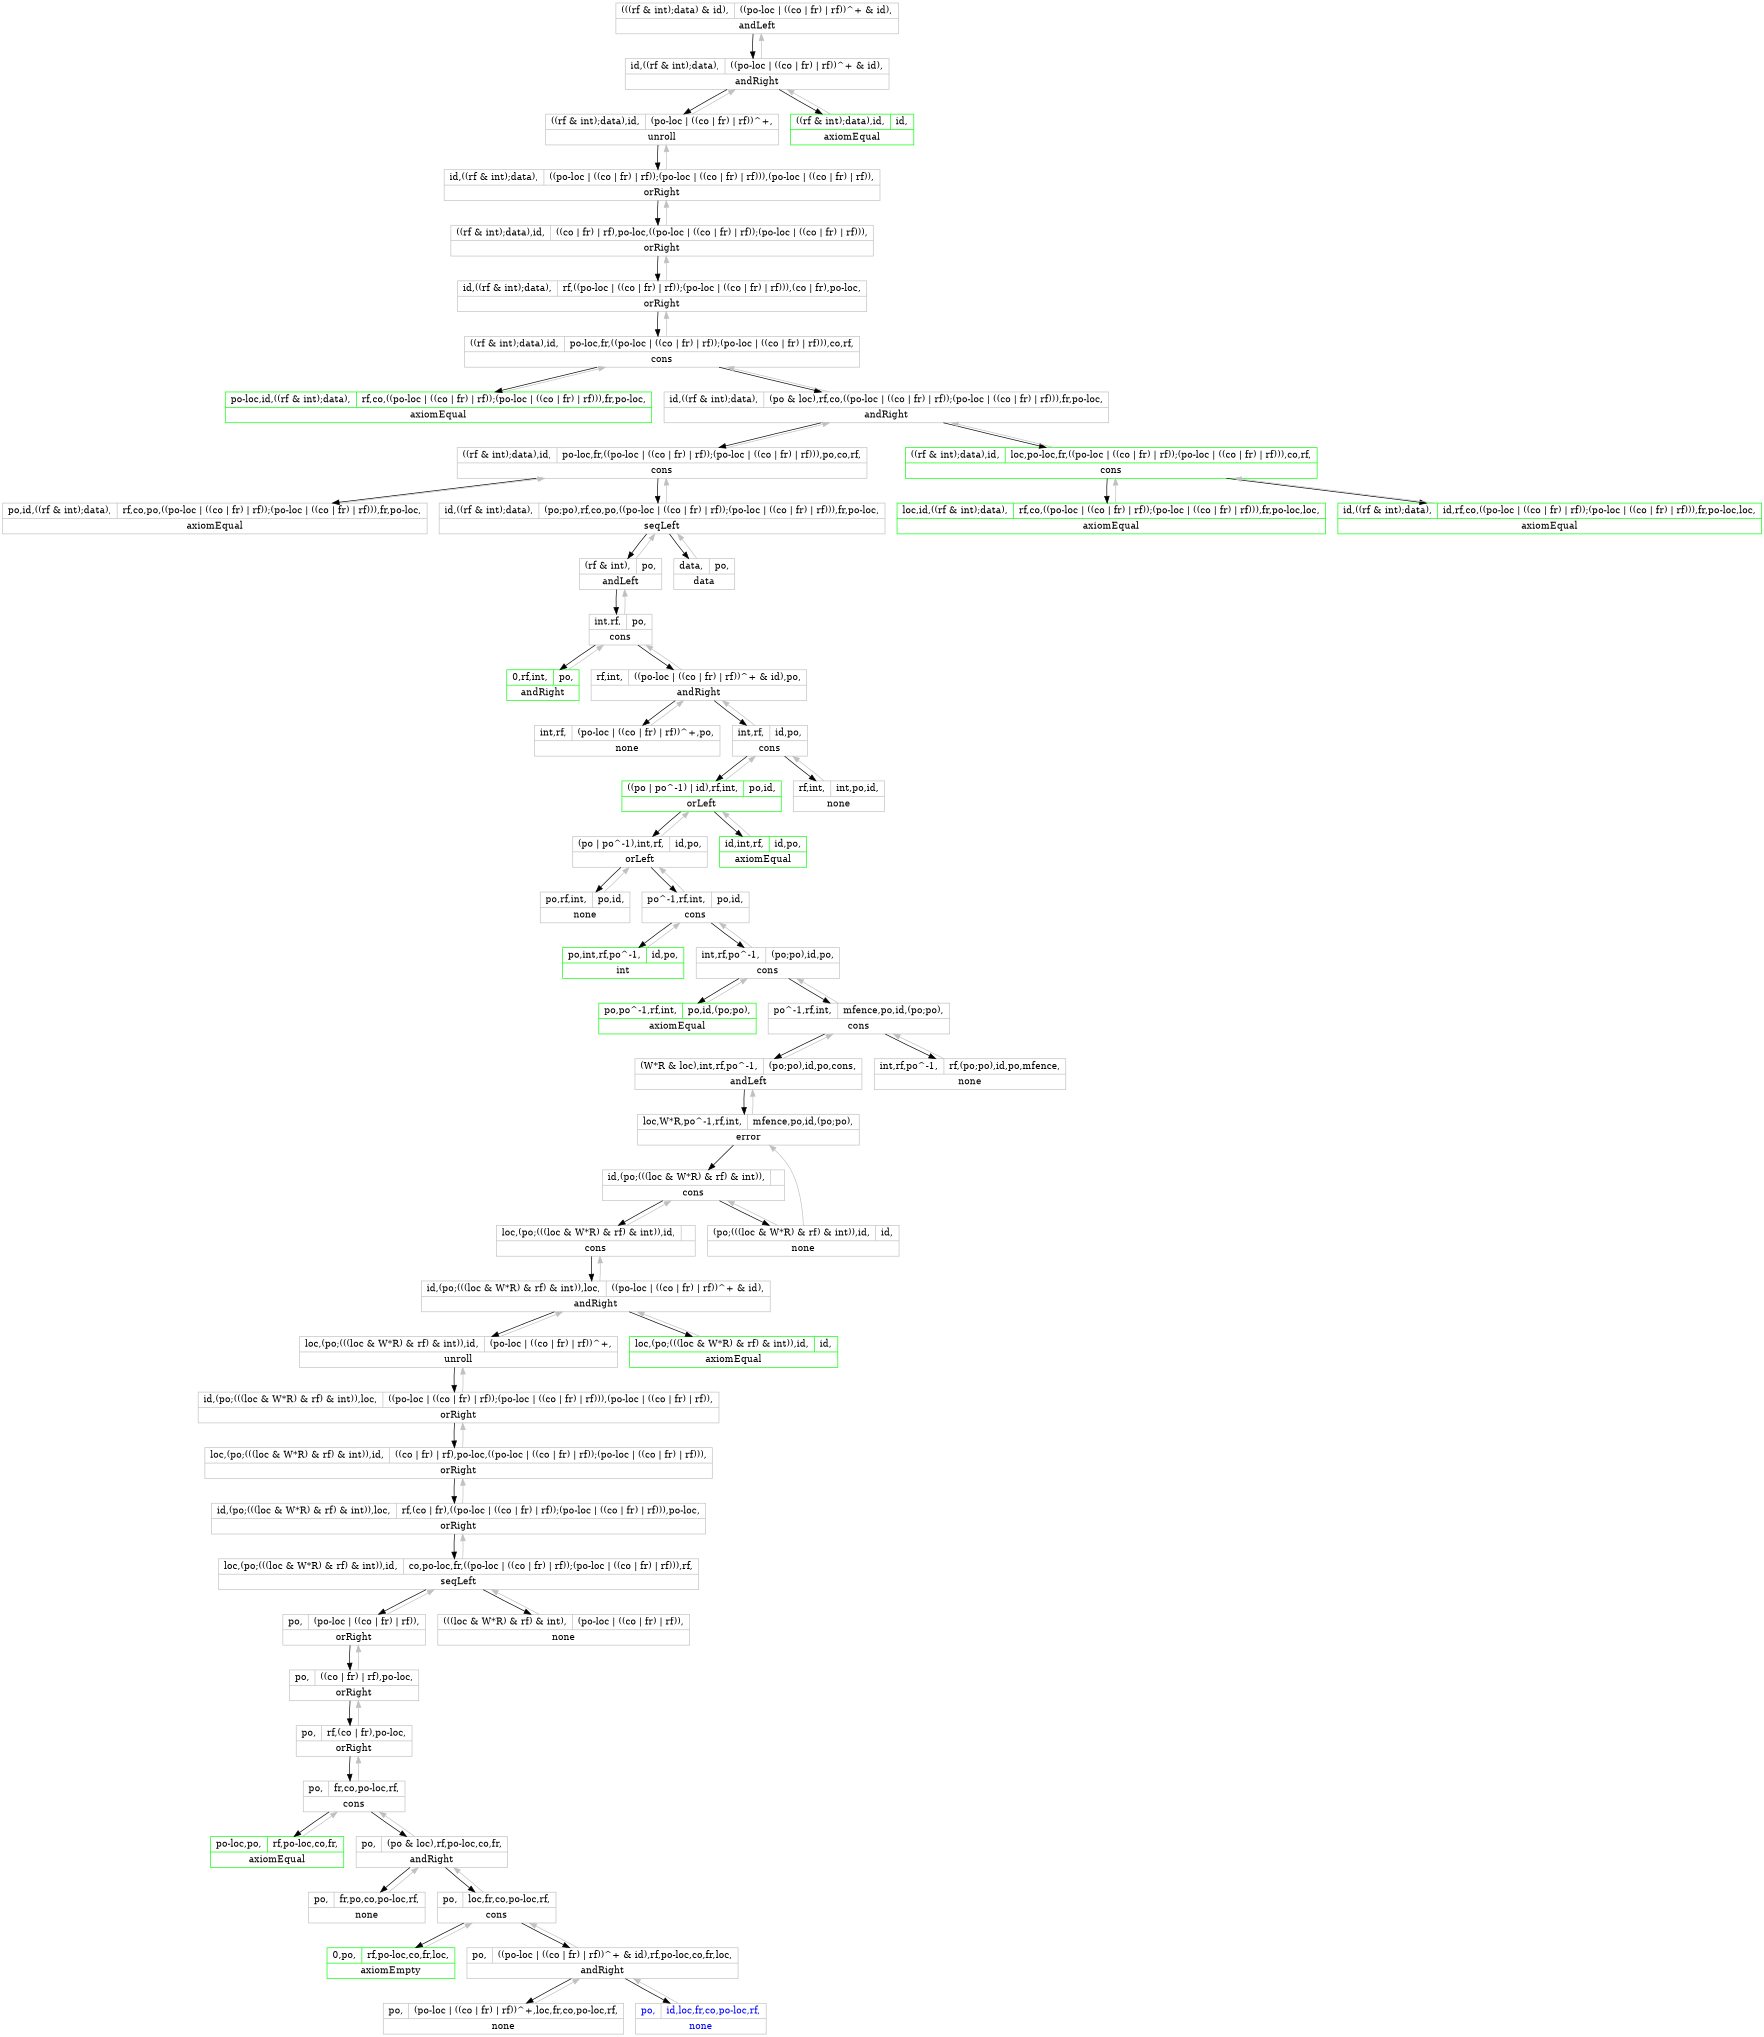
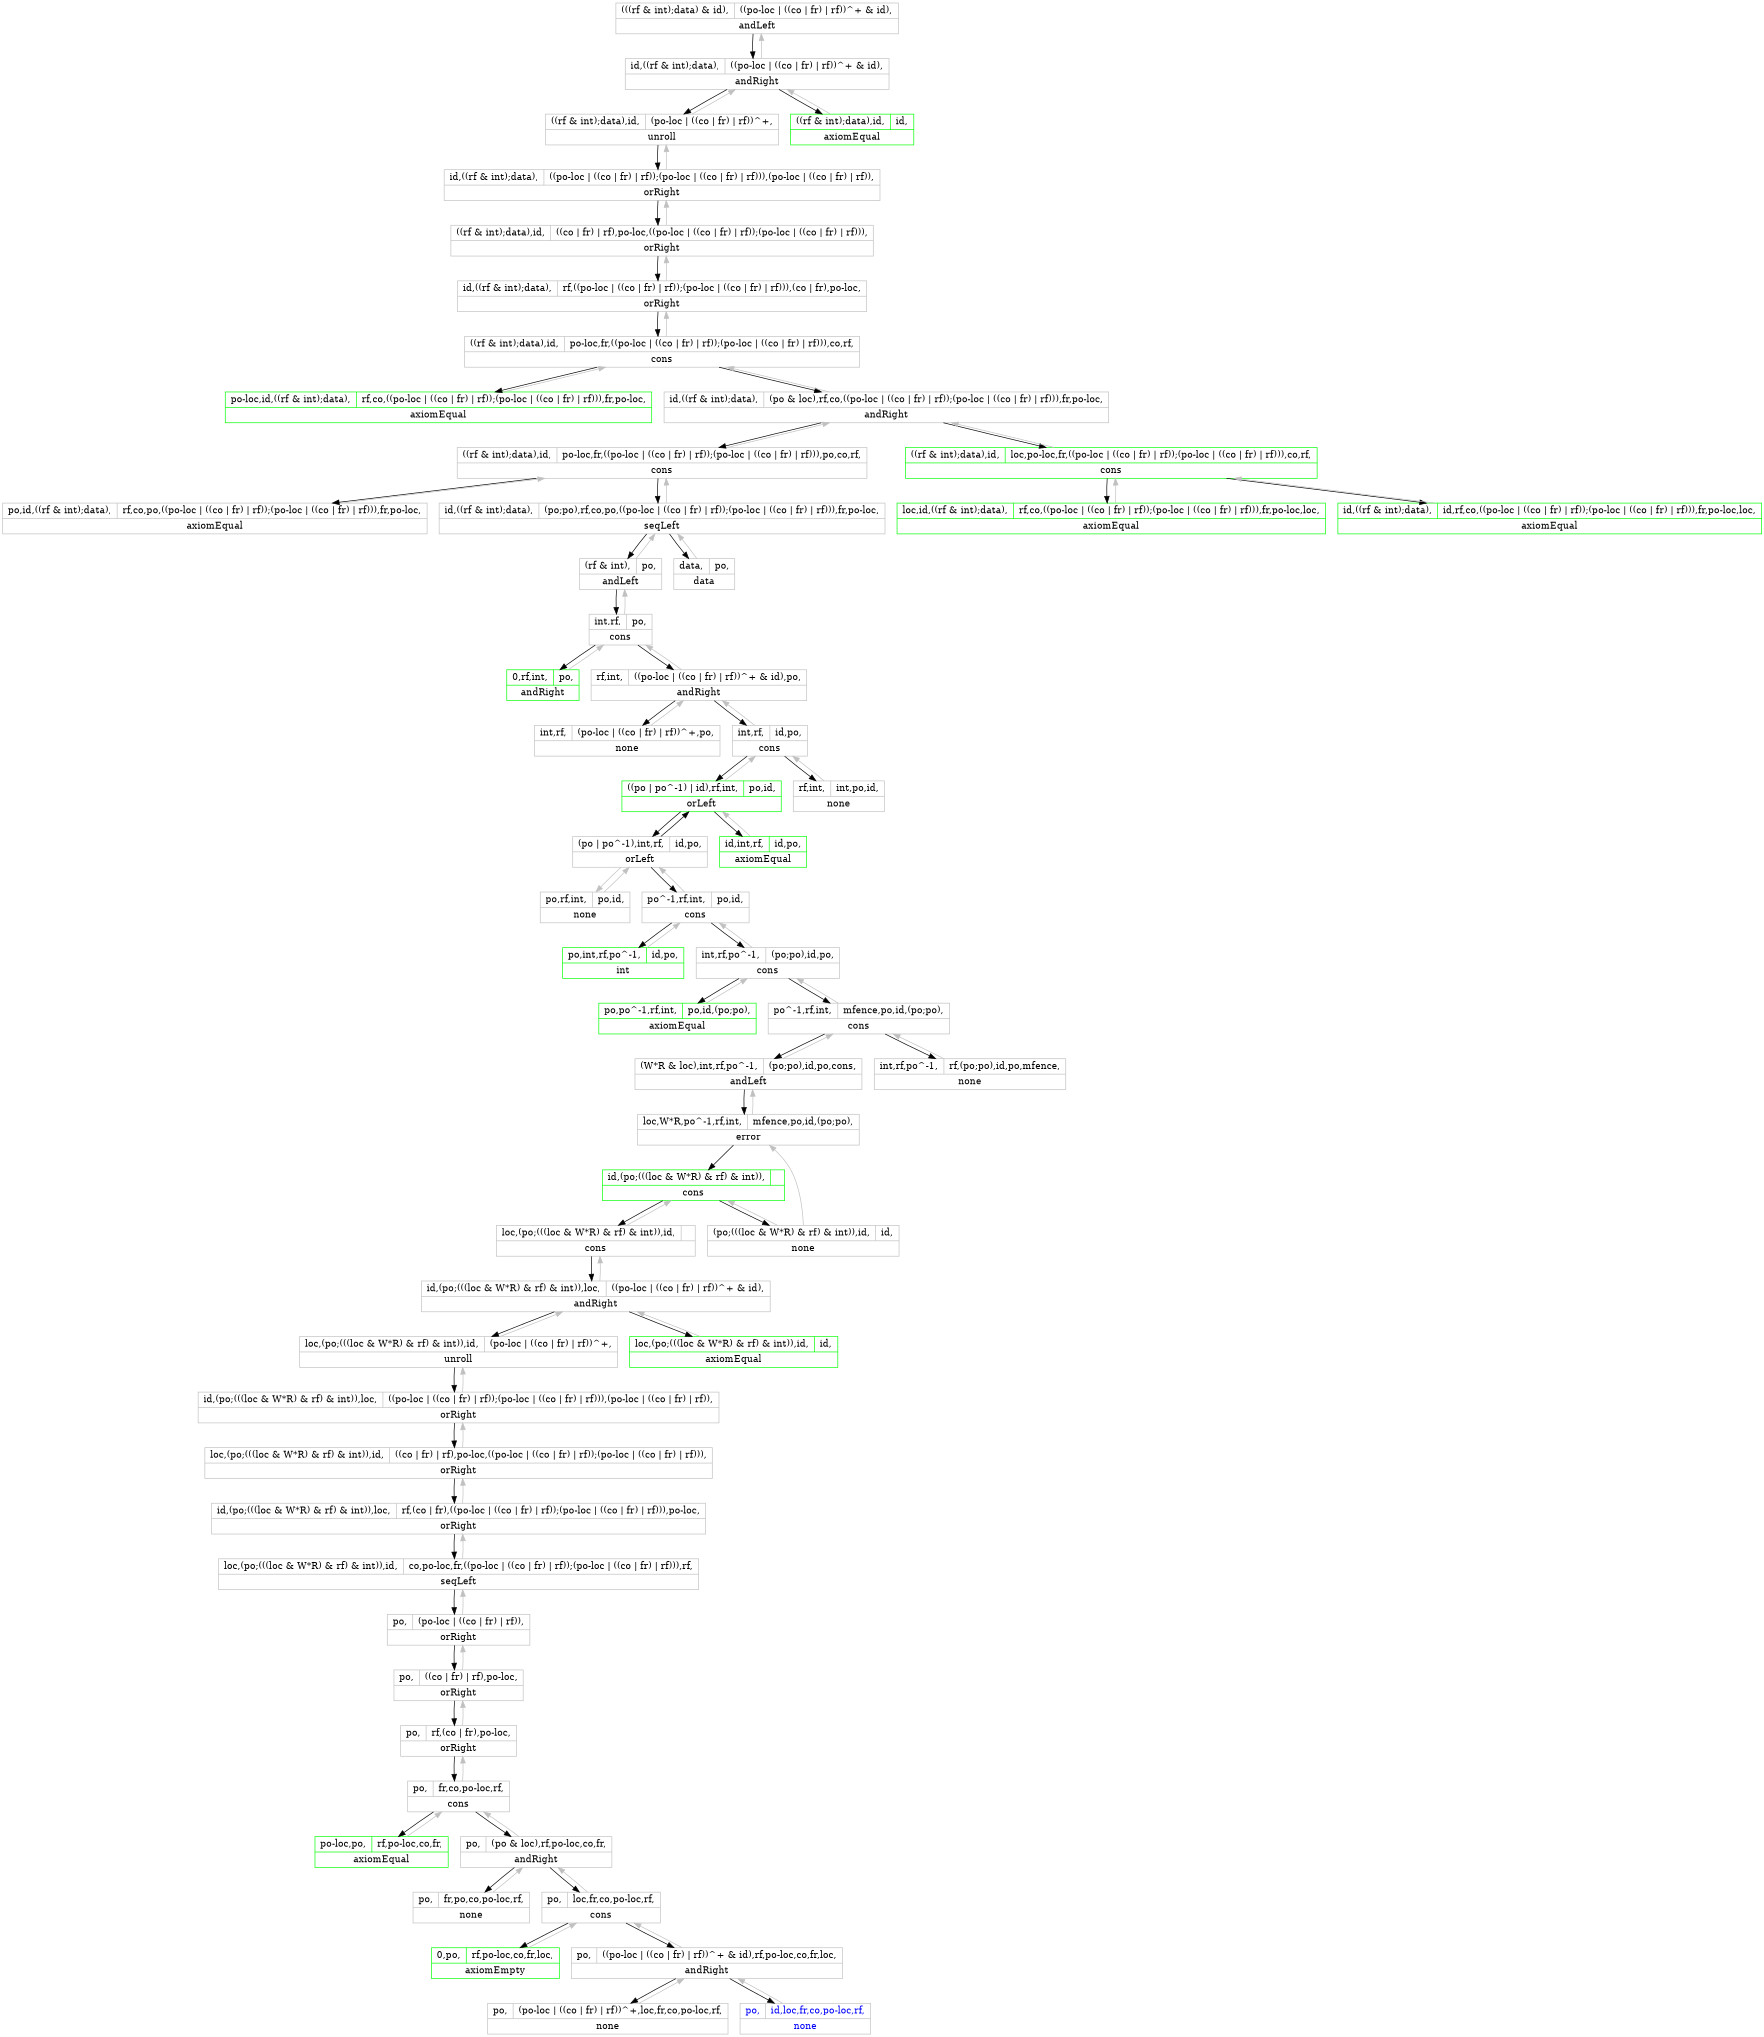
edge "(po | po^-1),int,rf," -> "((po | po^-1) | id),rf,int,": color grey -> black
edge "(po | po^-1),int,rf," -> "po,rf,int,": color black -> grey
node "id,(po;(((loc & W*R) & rf) & int)),": color gray -> green
node "(((loc & W*R) & rf) & int),": removed
